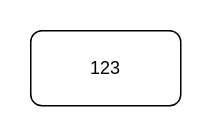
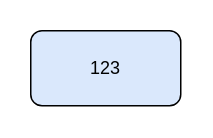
node "123": fillcolor #ffffff -> #dae8fc
